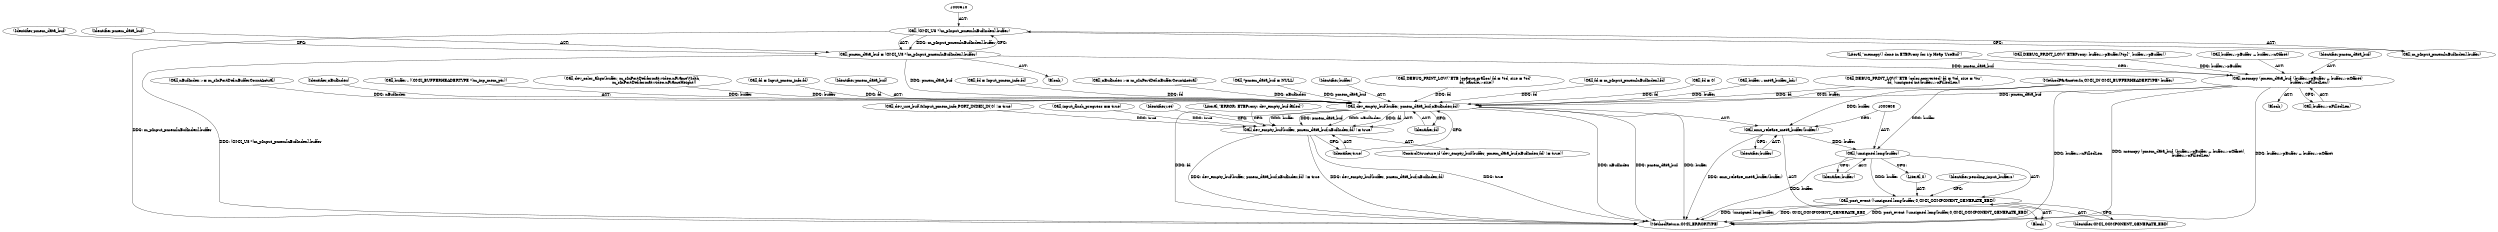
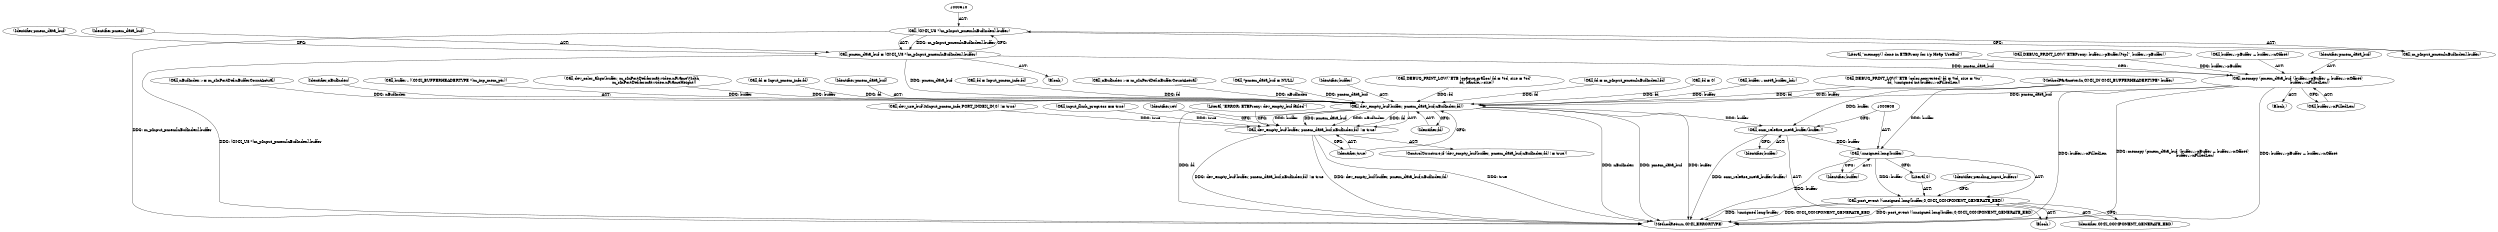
edge "(Call,dev_empty_buf(buffer, pmem_data_buf,nBufIndex,fd))" -> "(Call,omx_release_meta_buffer(buffer))": label "AST: " -> "DDG: buffer"
